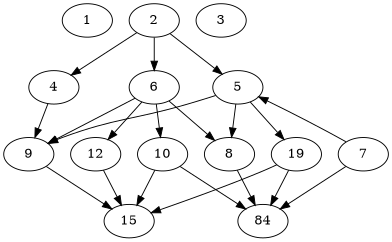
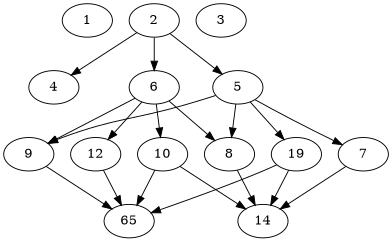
edge "4" -> "9": removed
edge "7" -> "5": reversed
node "15": label "15" -> "65"
node "84": label "84" -> "14"
